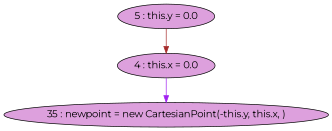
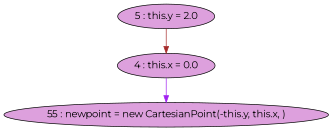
node "5 : this.y = 0.0": label "5 : this.y = 0.0" -> "5 : this.y = 2.0"
node "35 : newpoint = new CartesianPoint(-this.y, this.x, )": label "35 : newpoint = new CartesianPoint(-this.y, this.x, )" -> "55 : newpoint = new CartesianPoint(-this.y, this.x, )"
